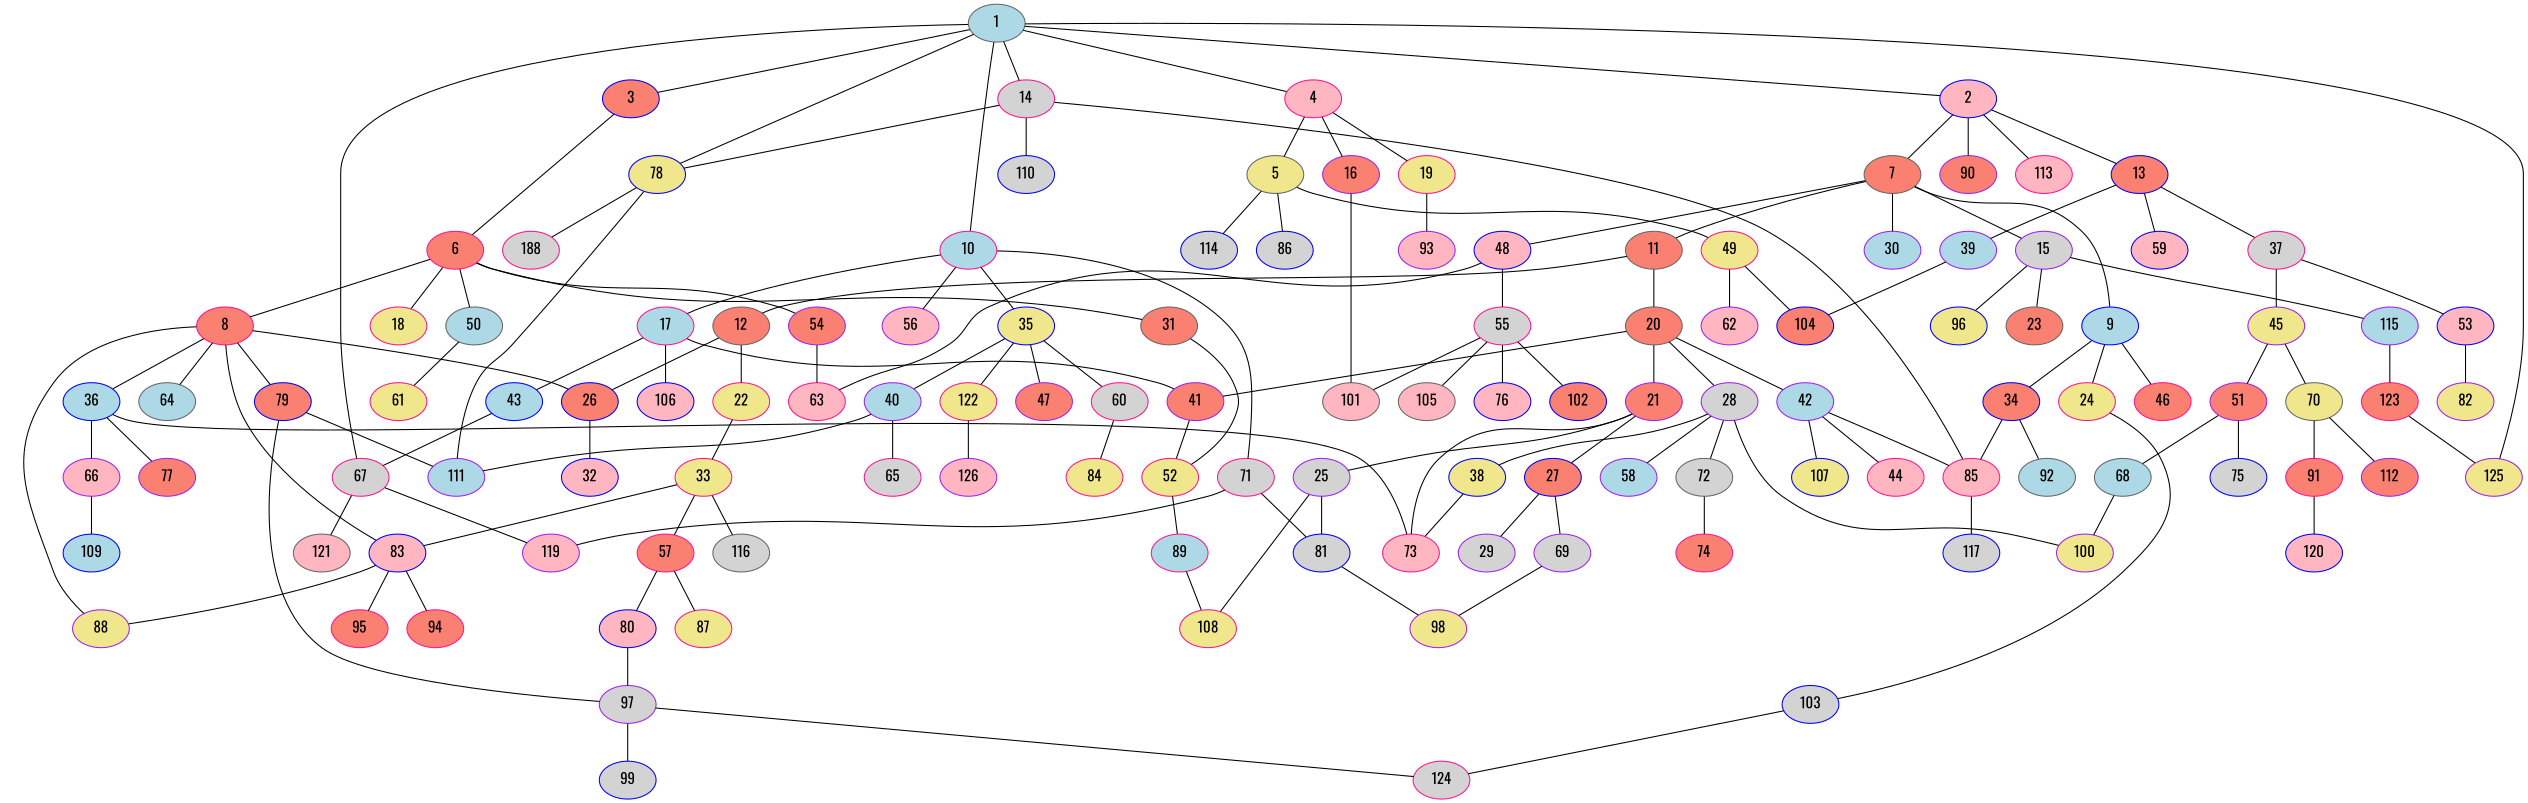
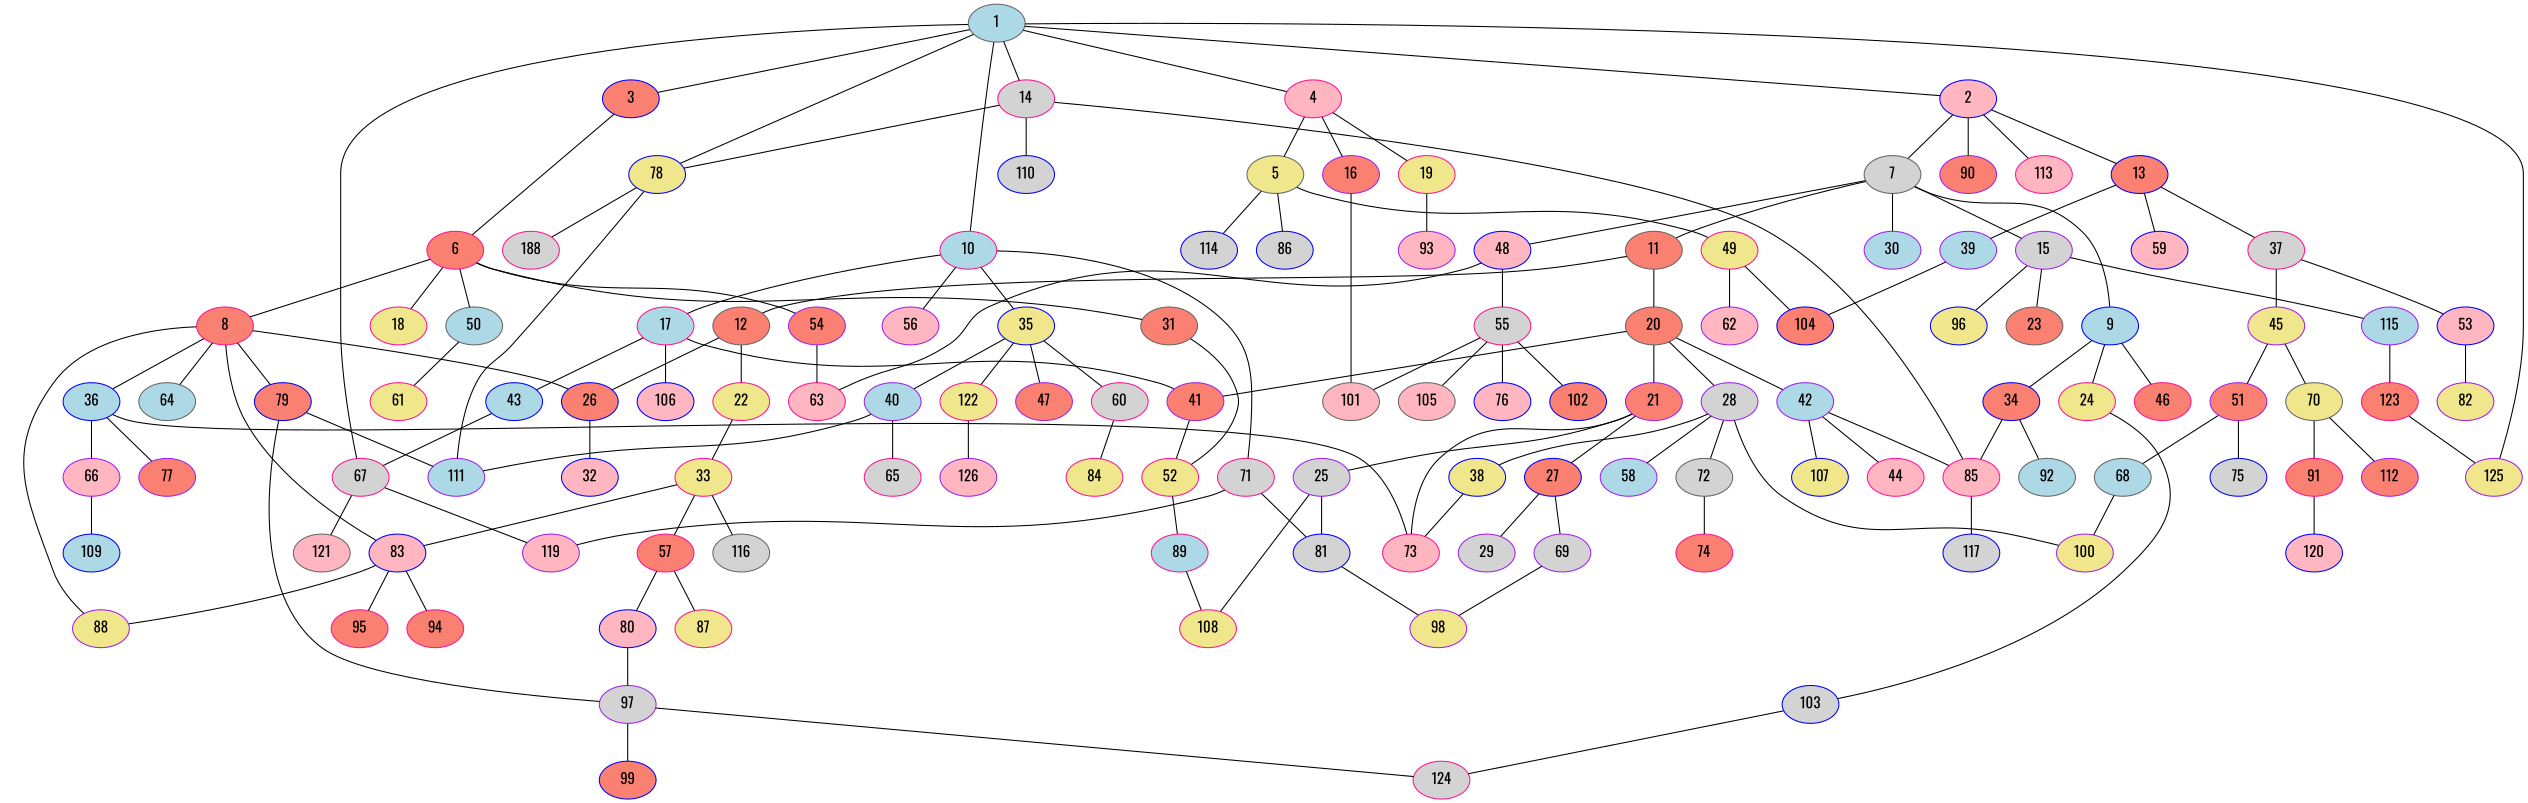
node "7": fillcolor salmon -> lightgrey
node "99": fillcolor lightgrey -> salmon
